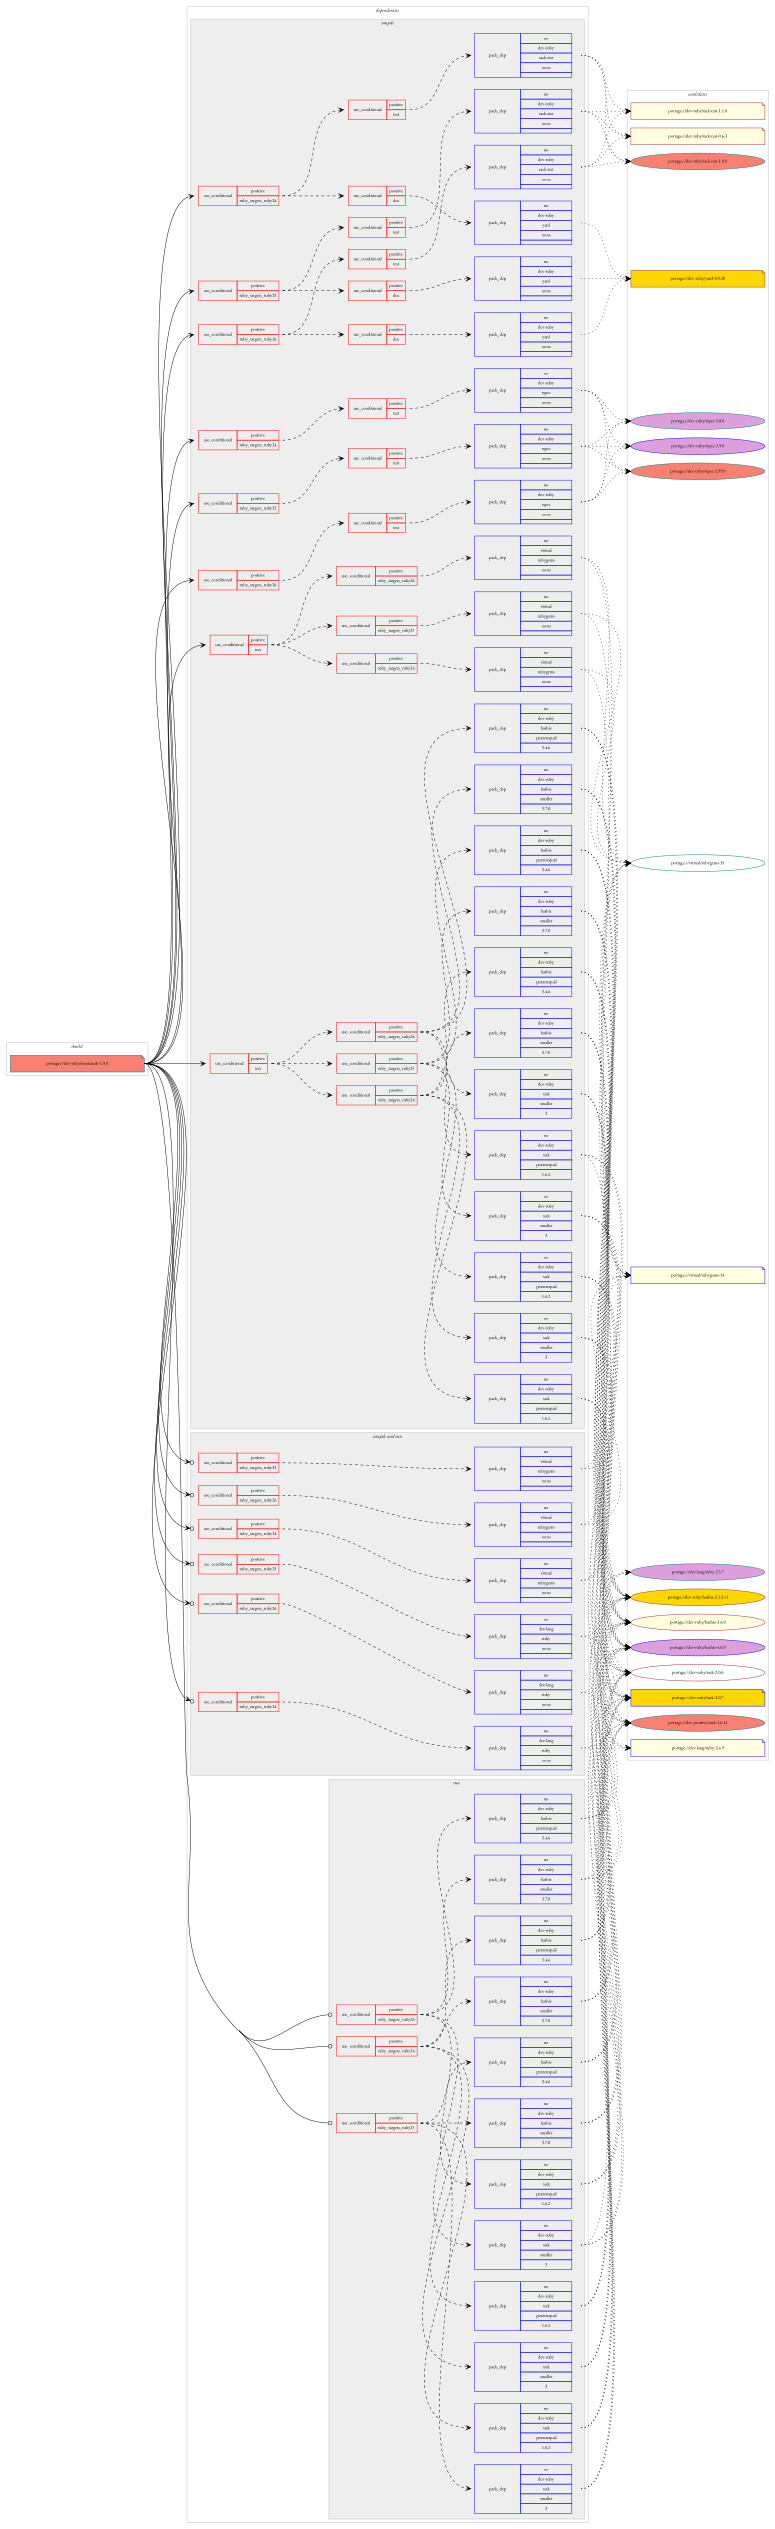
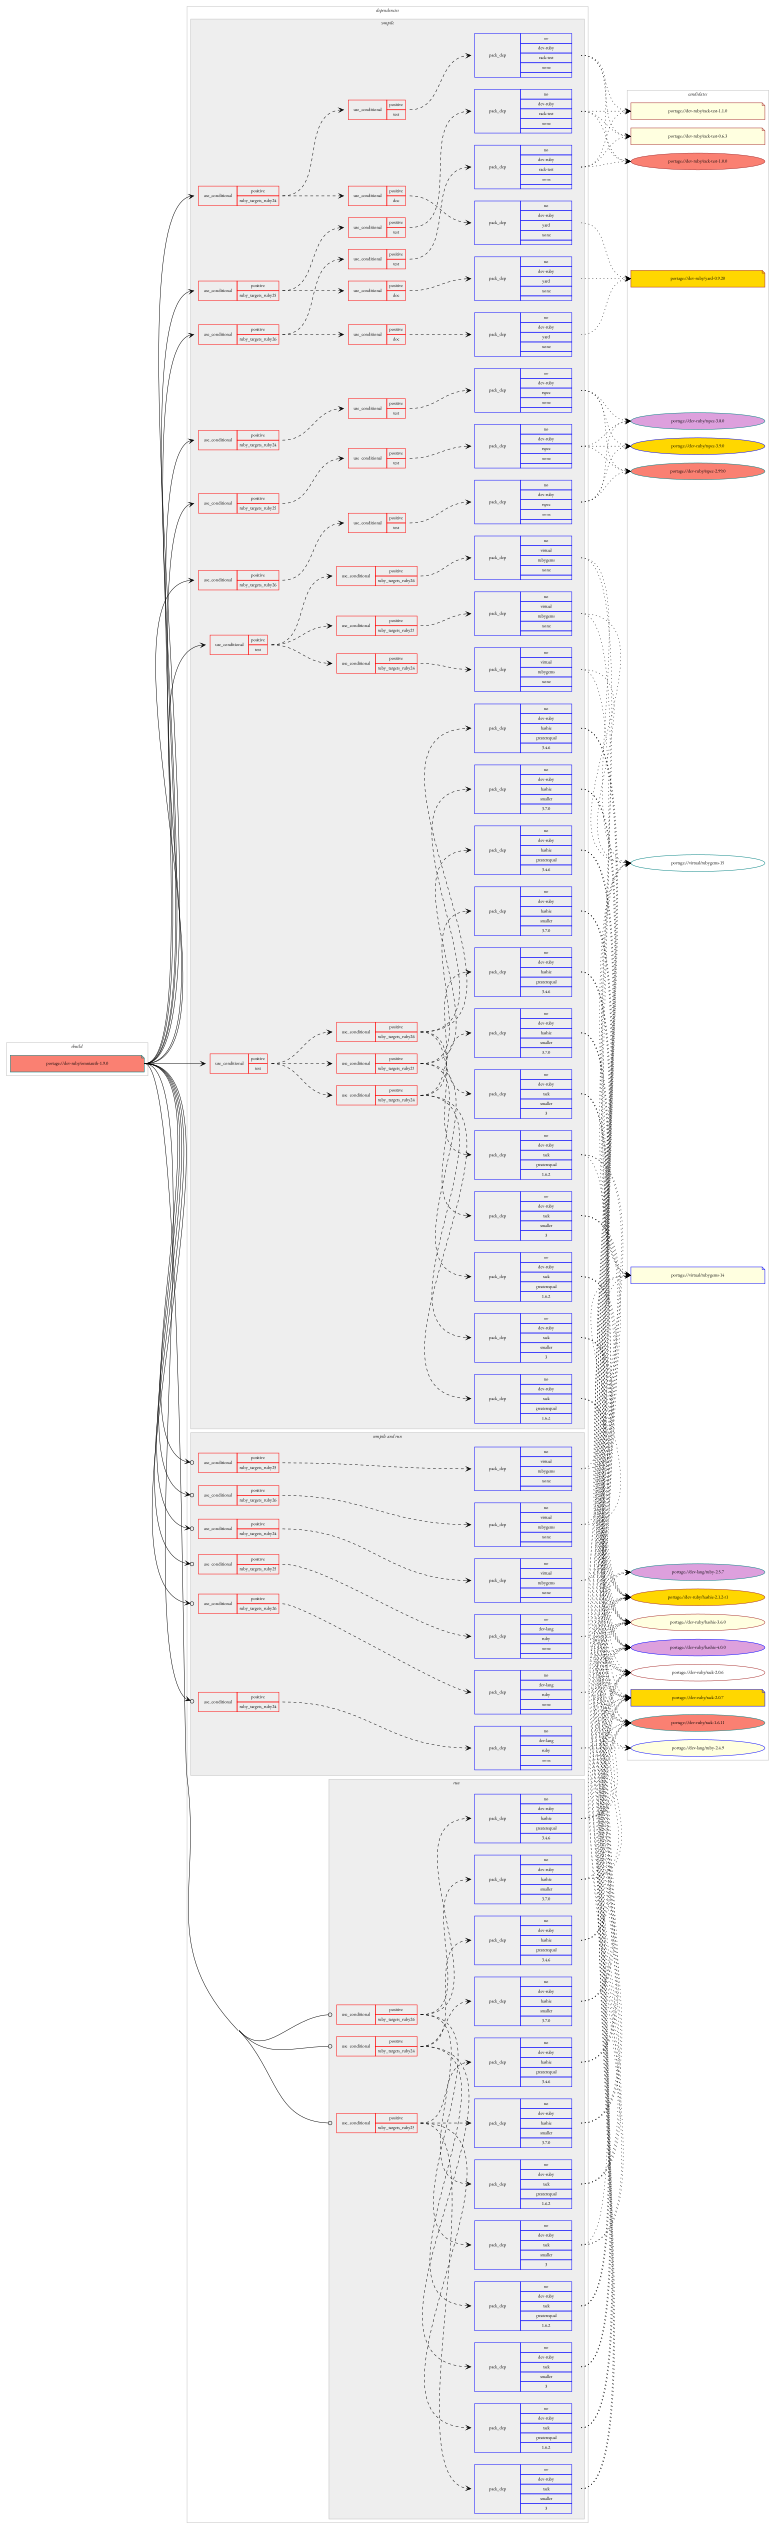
node "portage://dev-ruby/rack-test-1.0.0": color teal -> brown
node "portage://dev-ruby/rspec-3.9.0": fillcolor plum -> gold
node "portage://dev-positive/rack-1.6.11": label "portage://dev-positive/rack-1.6.11" -> "portage://dev-ruby/rack-1.6.11"
node "portage://dev-lang/ruby-2.4.9": shape note -> ellipse
